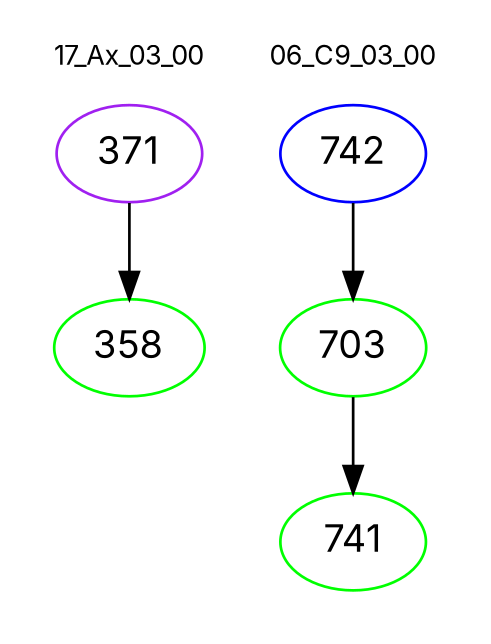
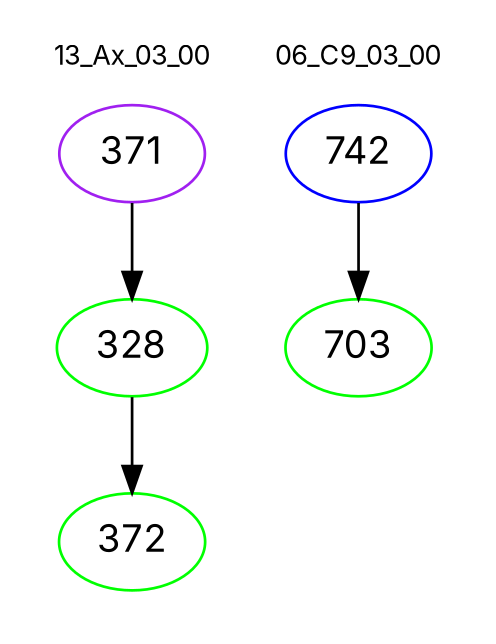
cluster "17_Ax_03_00": label "17_Ax_03_00" -> "13_Ax_03_00"
node "358": label "358" -> "328"
node "372": added
node "741": removed
